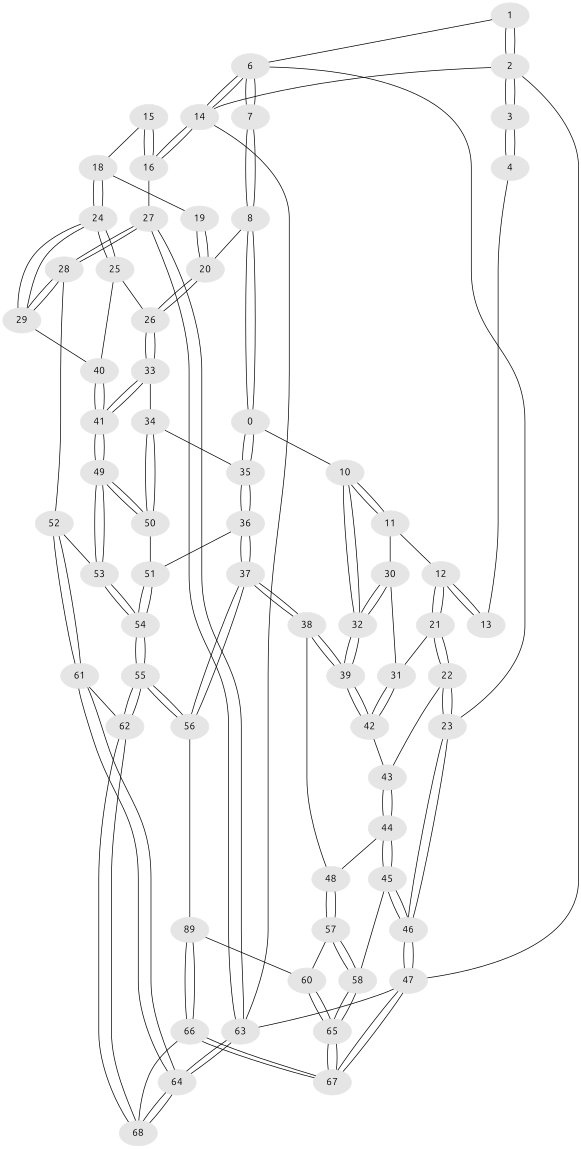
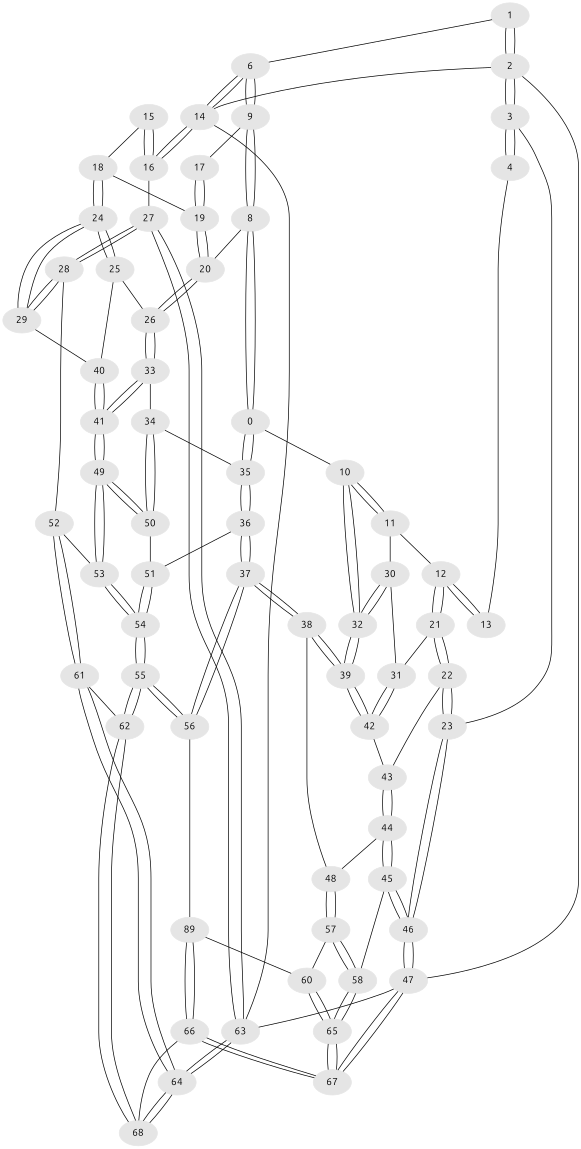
node "7": label "7" -> "9"
node "17": added
edge "6" -- "23": now "3" -- "23"
